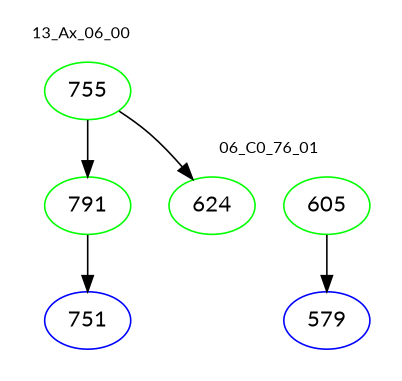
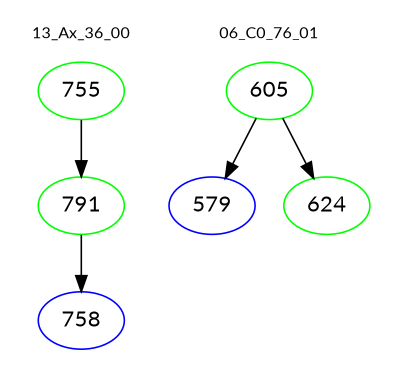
cluster "13_Ax_06_00": label "13_Ax_06_00" -> "13_Ax_36_00"
edge "755" -> "624": now "605" -> "624"
node "751": label "751" -> "758"
